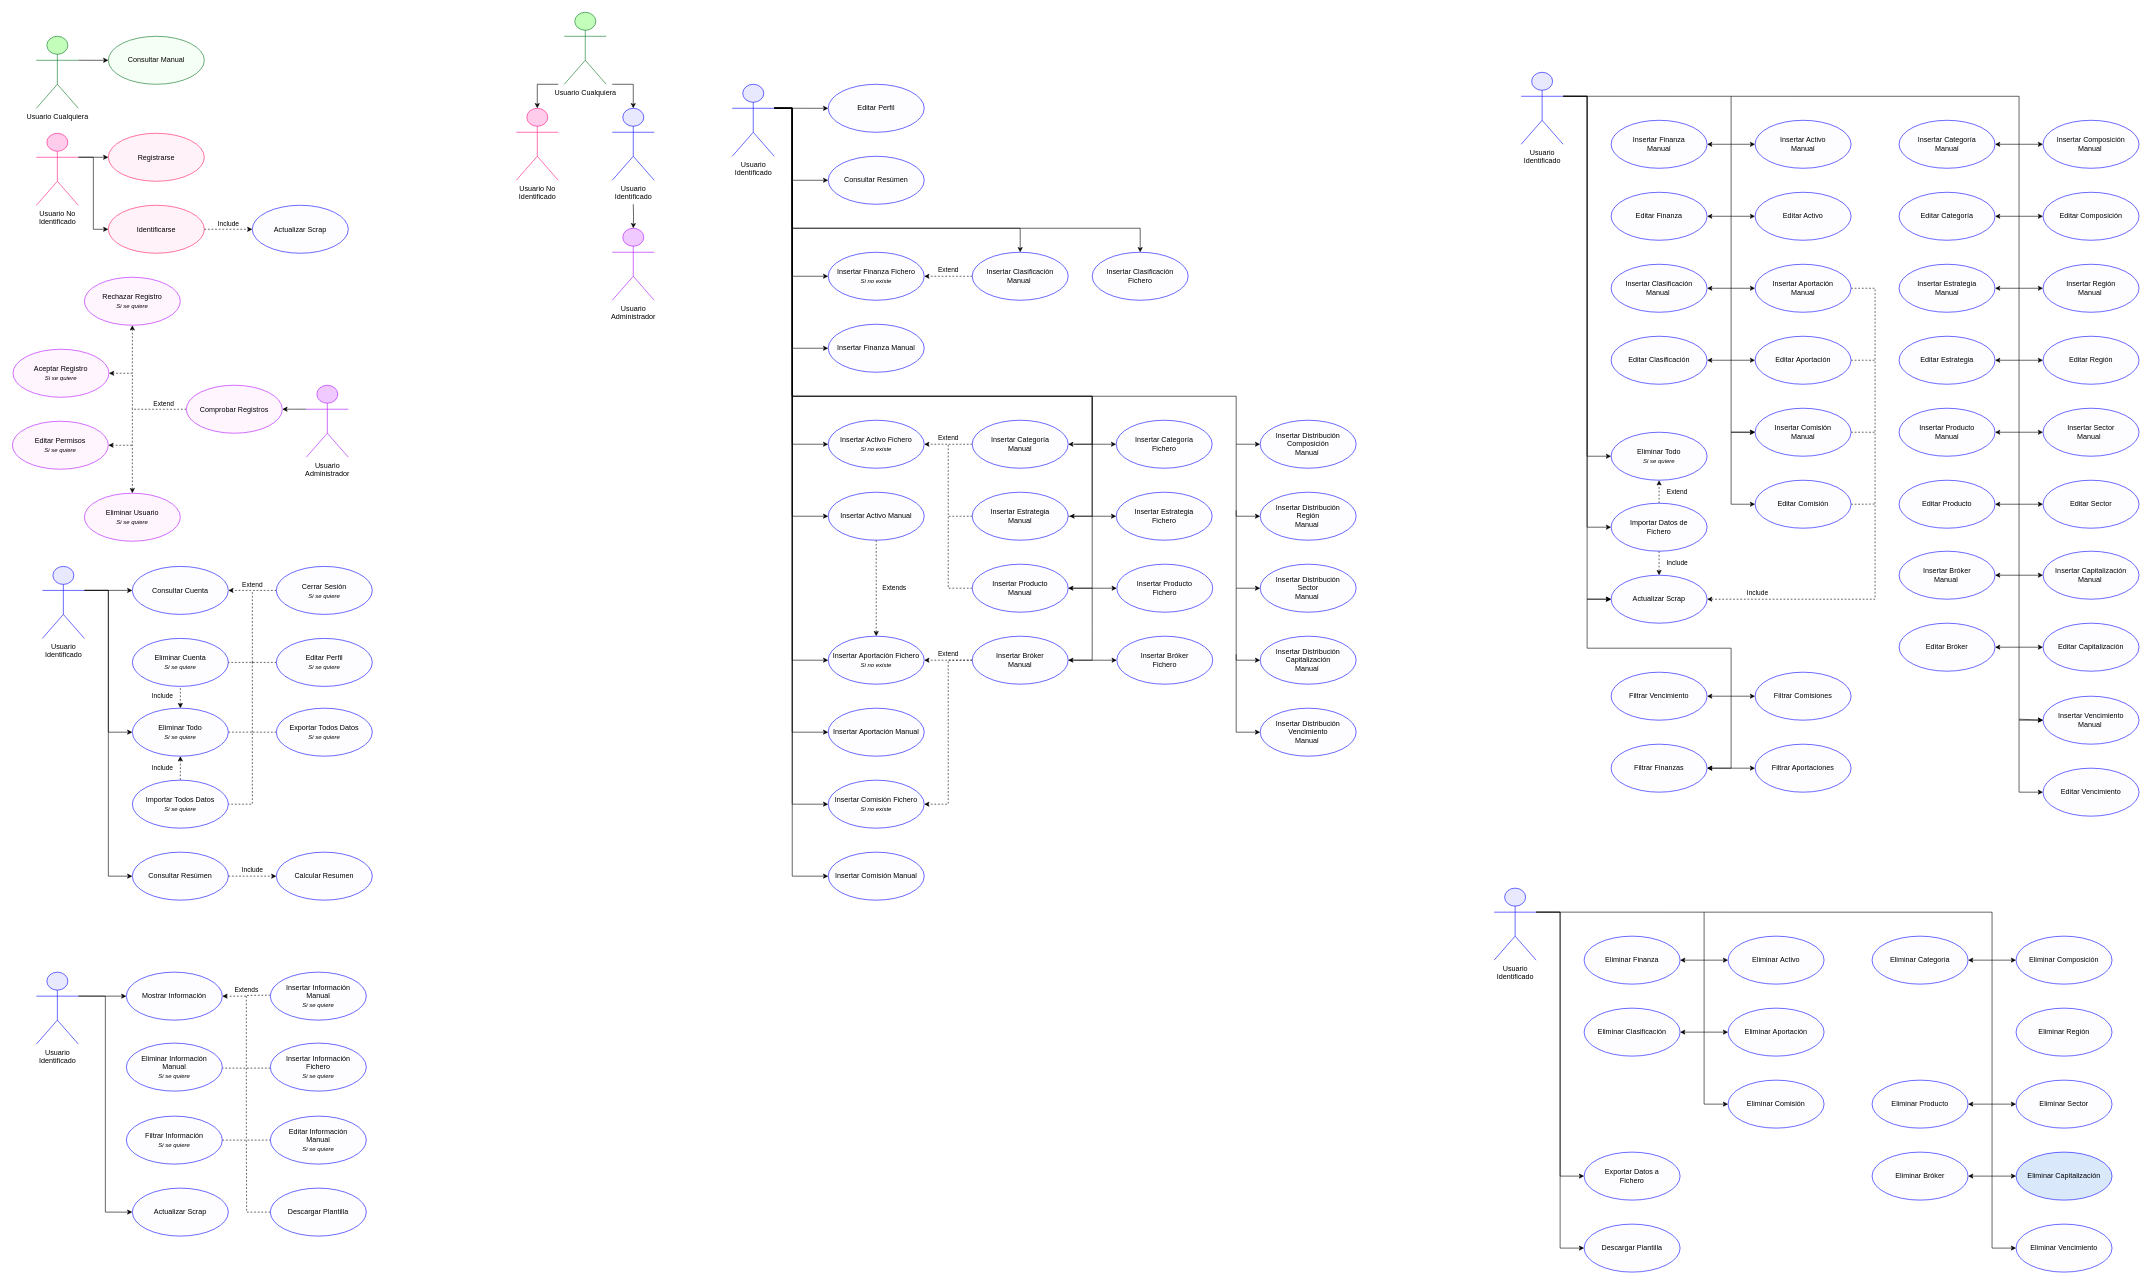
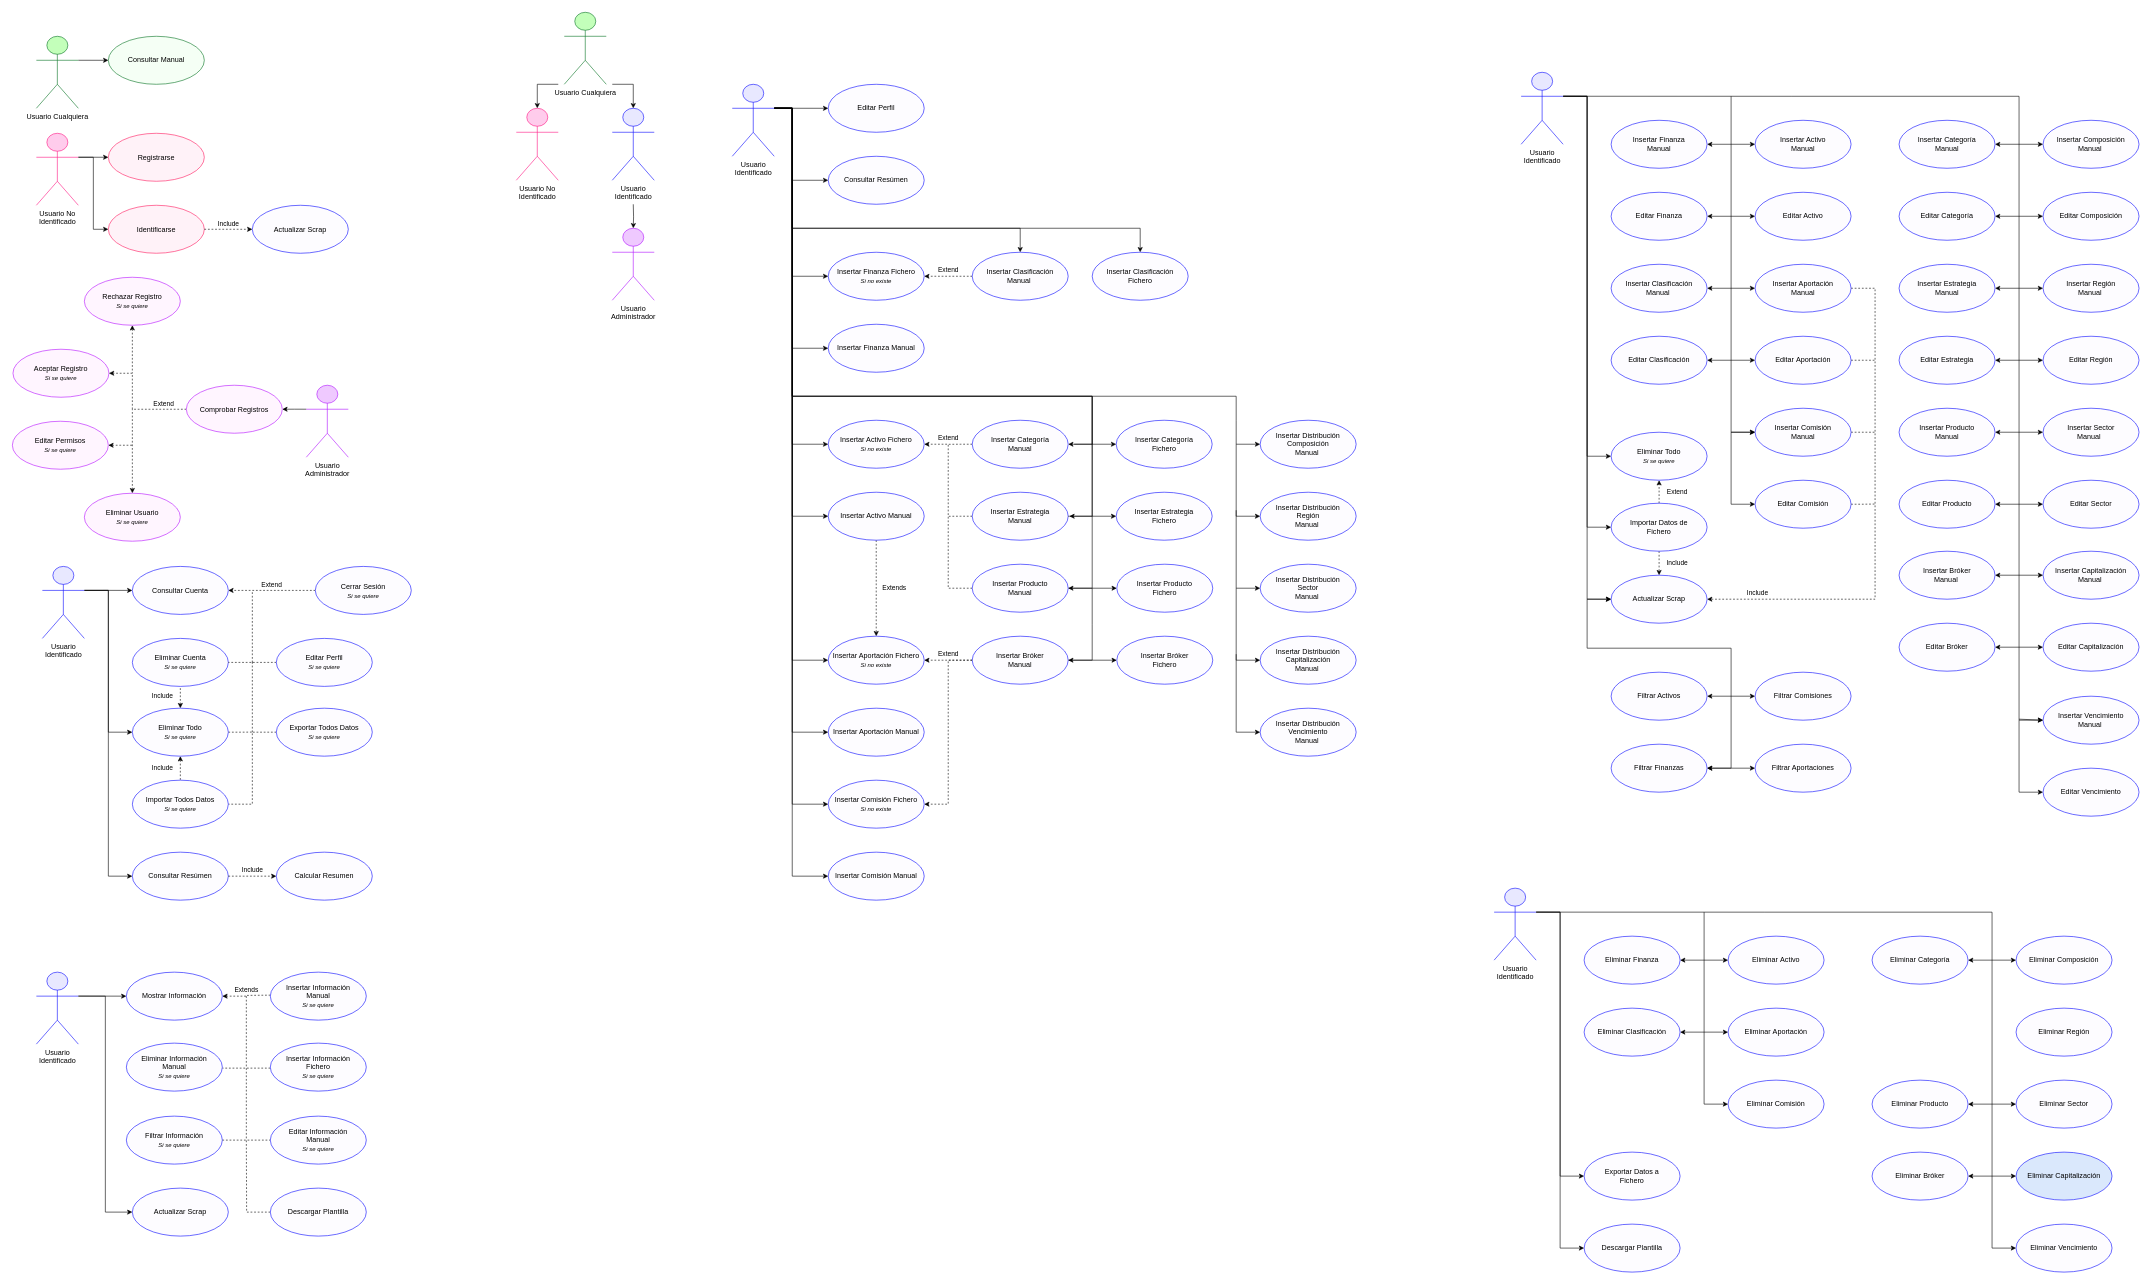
node "Cerrar Sesión Si se quiere": moved (324, 591) -> (363, 591)
node "Filtrar Vencimiento": label "Filtrar Vencimiento" -> "Filtrar Activos"
